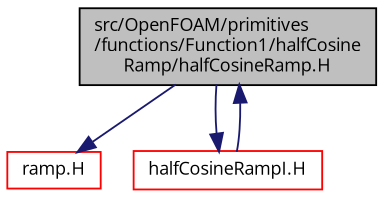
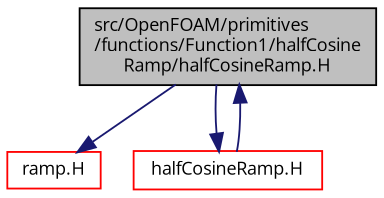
node "halfCosineRampI.H": label "halfCosineRampI.H" -> "halfCosineRamp.H"
